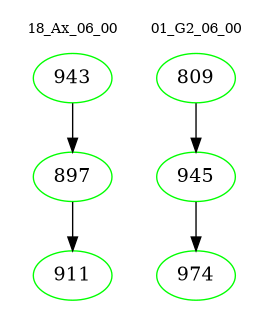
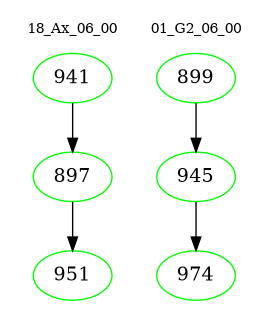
node "943": label "943" -> "941"
node "809": label "809" -> "899"
node "911": label "911" -> "951"
